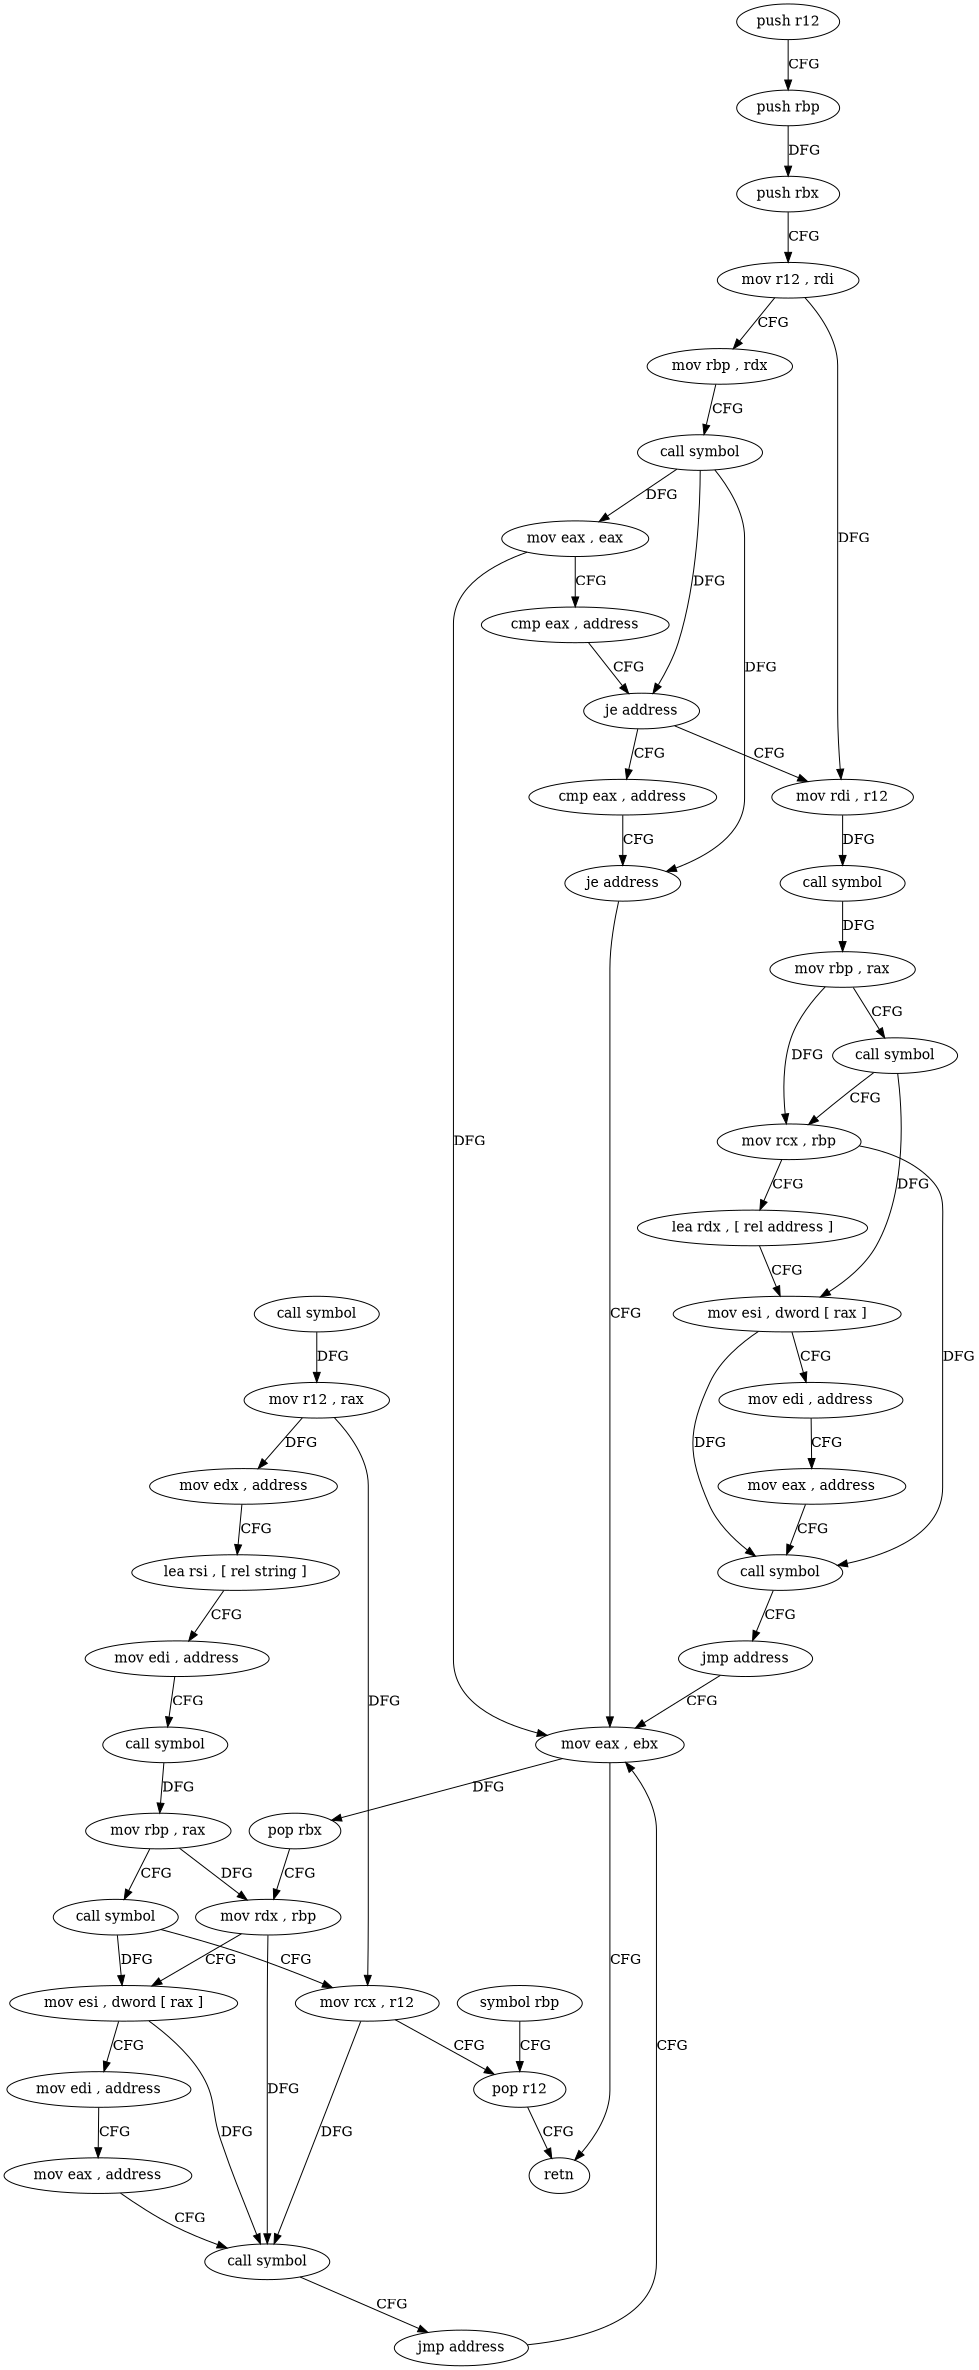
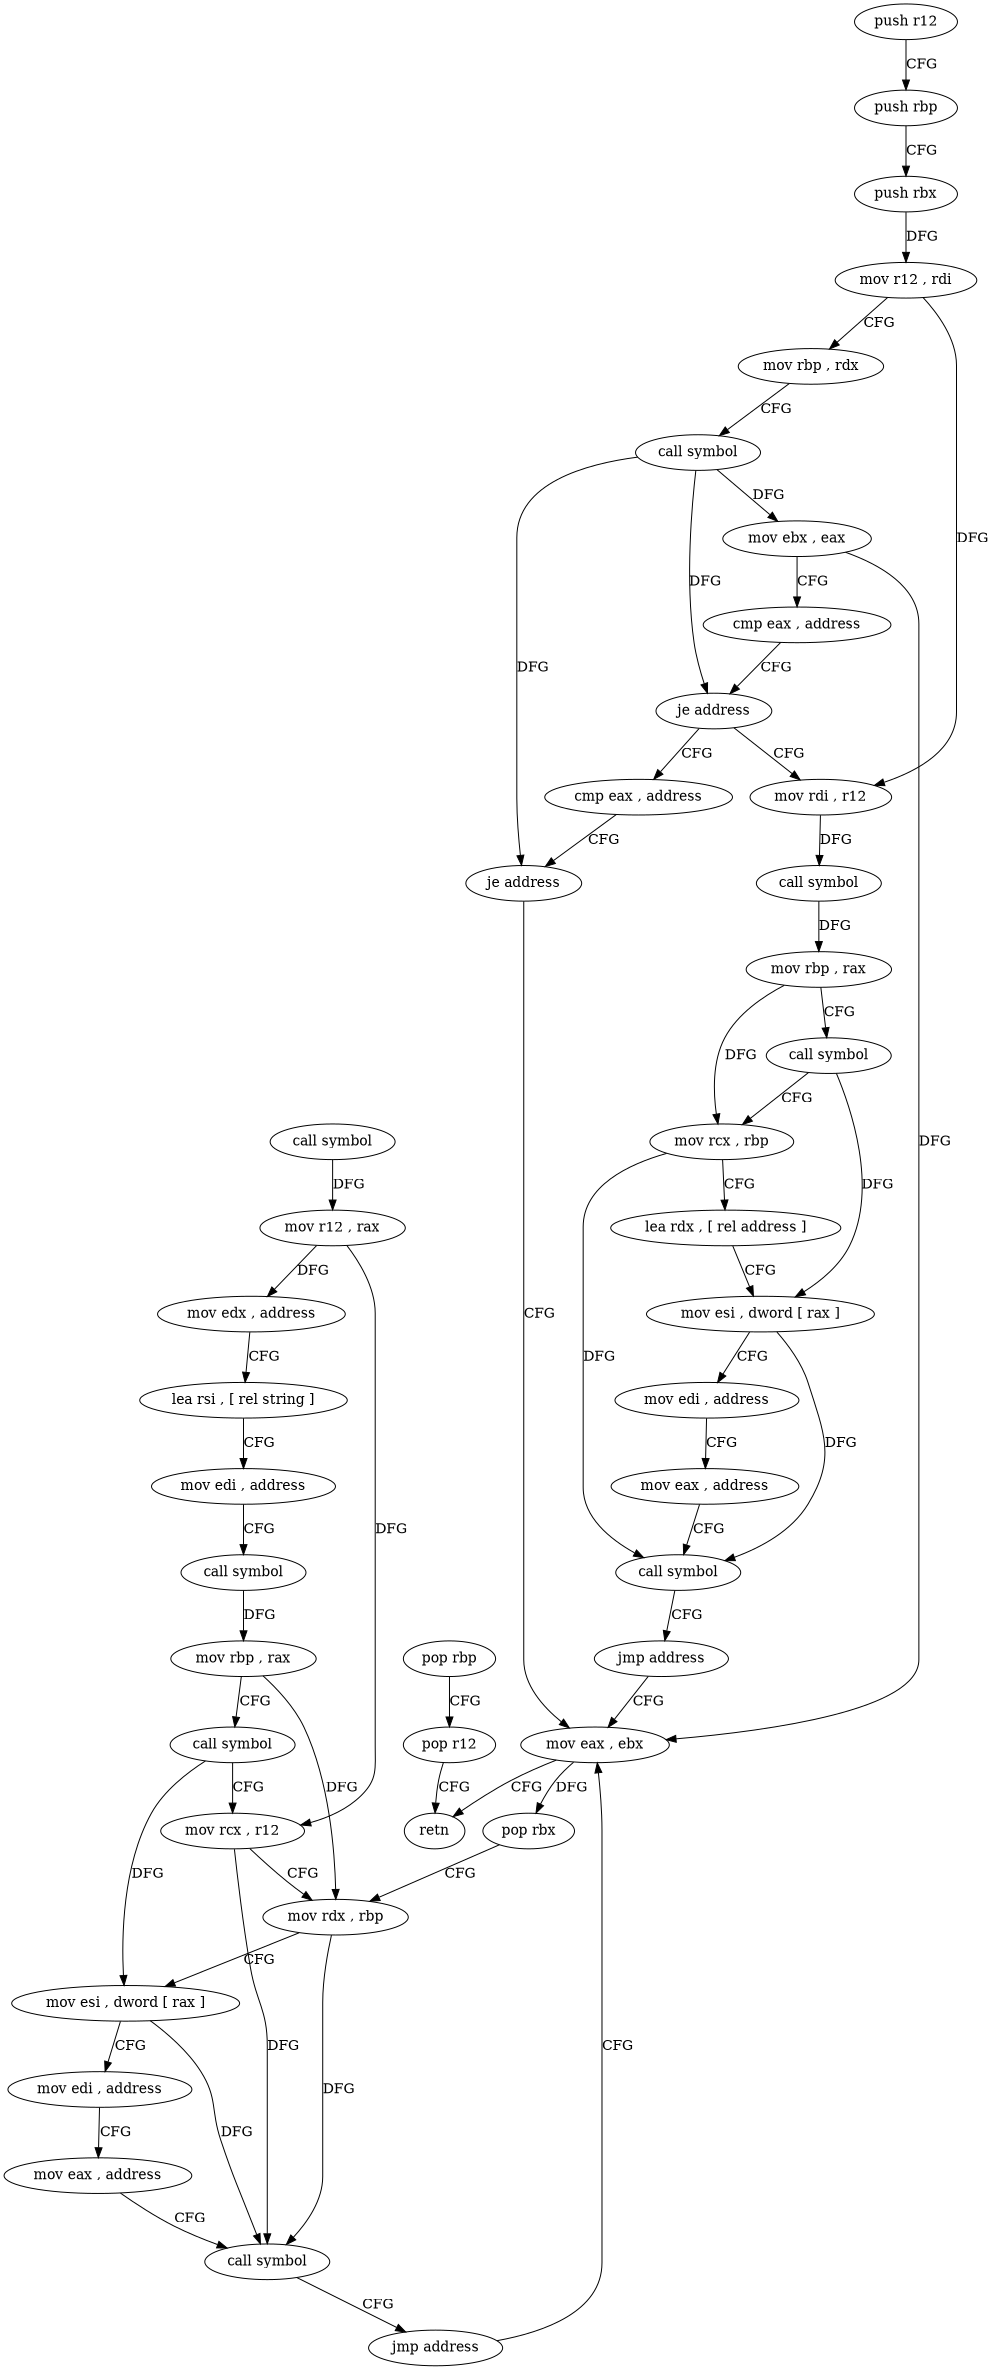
edge "push rbp" -> "push rbx": label "DFG" -> "CFG"
edge "push rbx" -> "mov r12 , rdi": label "CFG" -> "DFG"
node "mov eax , eax": label "mov eax , eax" -> "mov ebx , eax"
node "symbol rbp": label "symbol rbp" -> "pop rbp"
edge "mov rcx , r12" -> "pop r12": now "mov rcx , r12" -> "mov rdx , rbp"
